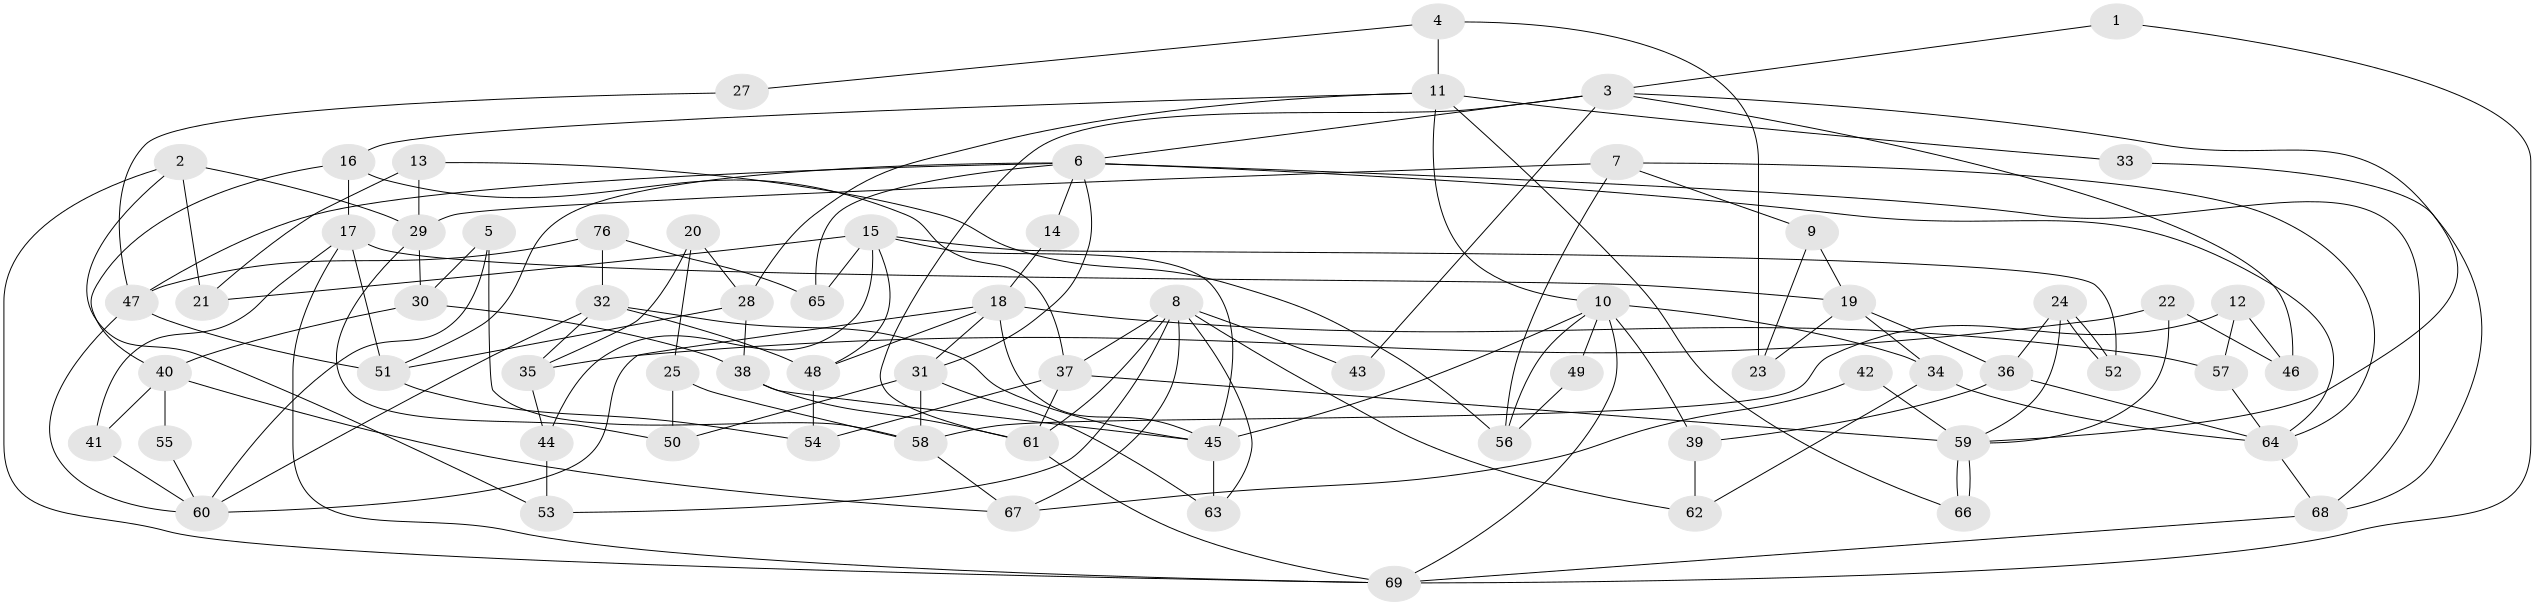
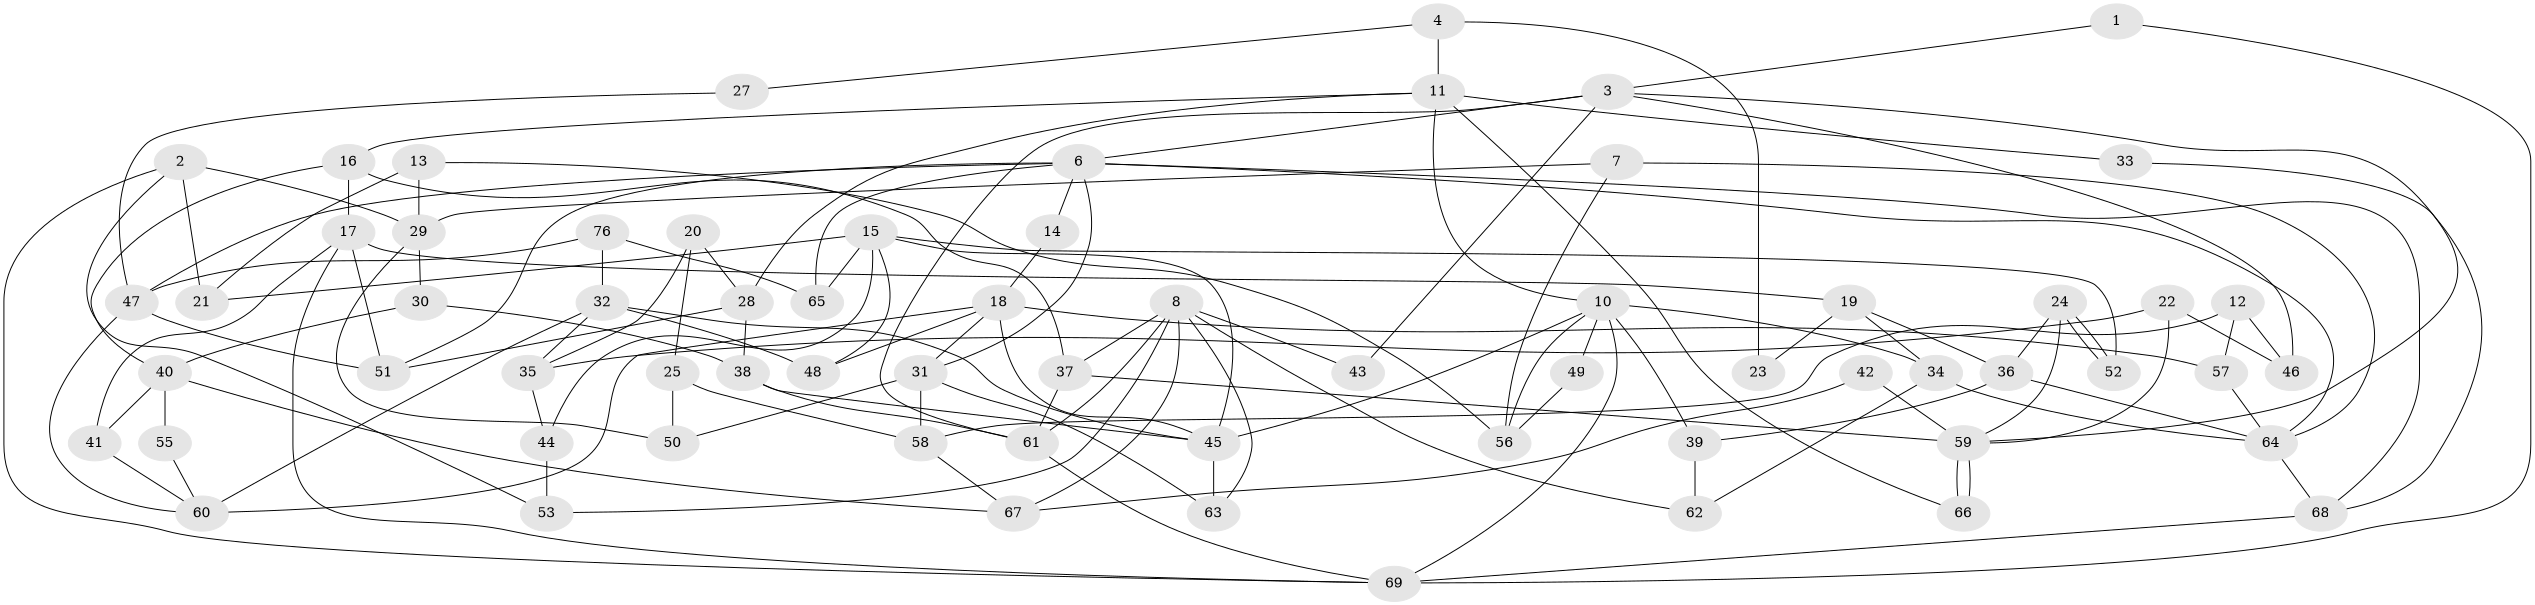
node "5": removed
node "9": removed
node "54": removed
